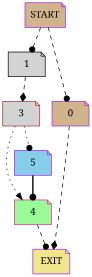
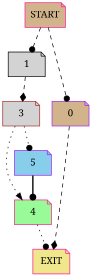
node "START": color purple -> deeppink
edge "4" -> "EXIT": style dashed -> dotted
node "EXIT": color purple -> deeppink
